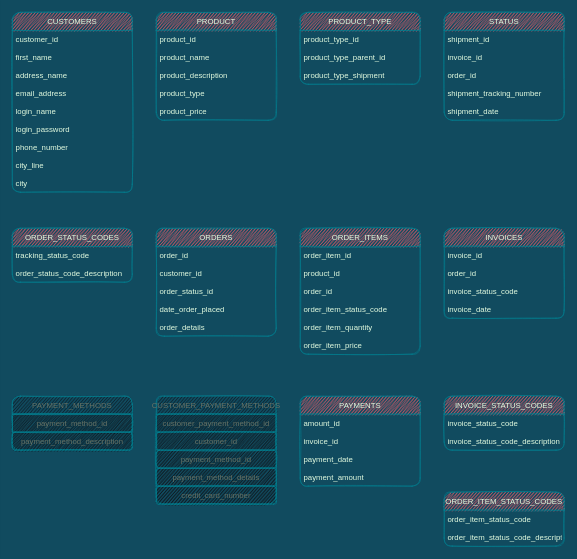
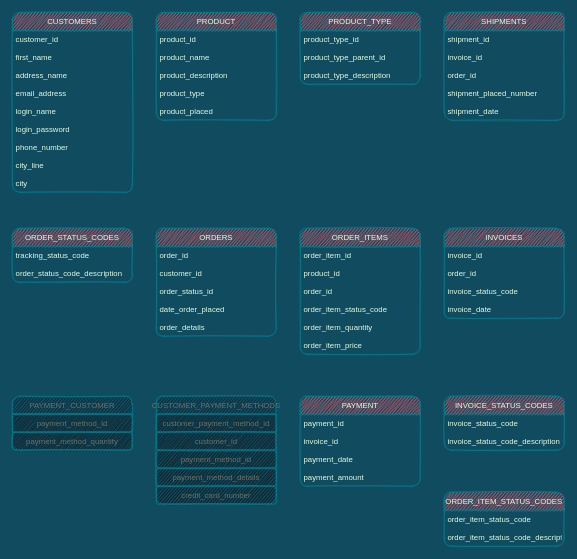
node "STATUS": label "STATUS" -> "SHIPMENTS"
node "product_type_shipment": label "product_type_shipment" -> "product_type_description"
node "shipment_tracking_number": label "shipment_tracking_number" -> "shipment_placed_number"
node "product_price": label "product_price" -> "product_placed"
node "PAYMENT_METHODS": label "PAYMENT_METHODS" -> "PAYMENT_CUSTOMER"
node "PAYMENTS": label "PAYMENTS" -> "PAYMENT"
node "amount_id": label "amount_id" -> "payment_id"
node "payment_method_description": label "payment_method_description" -> "payment_method_quantity"
